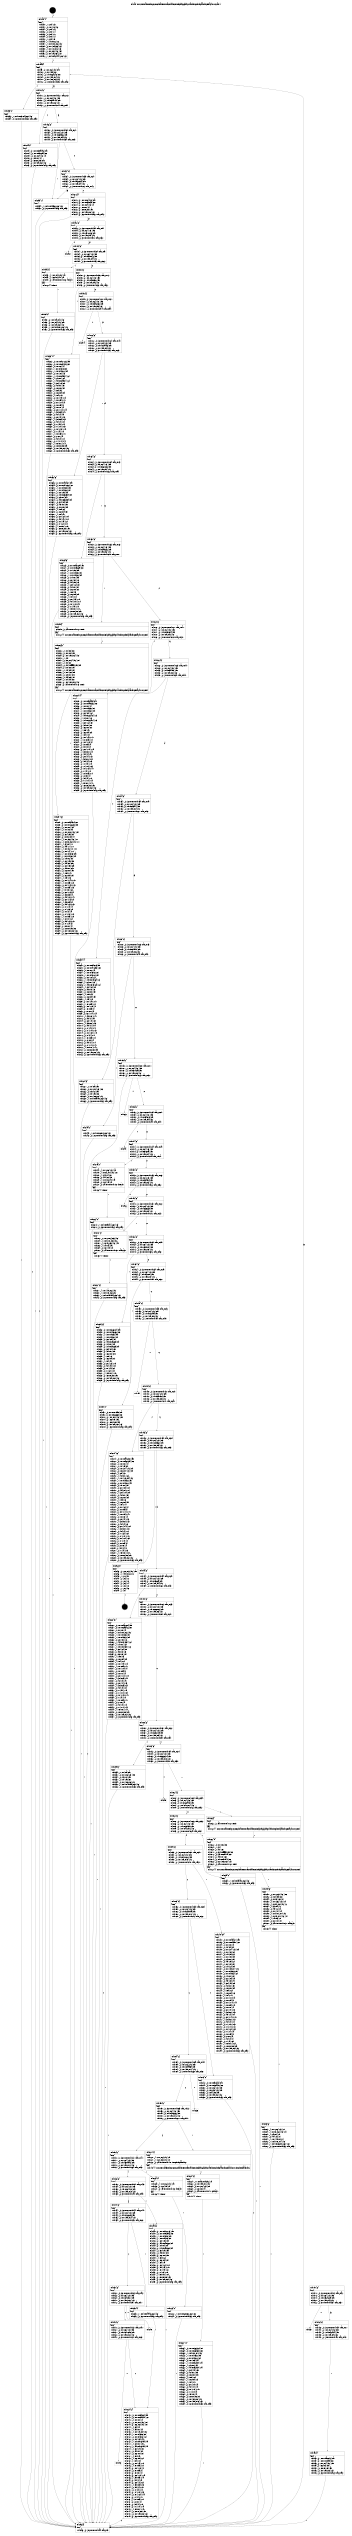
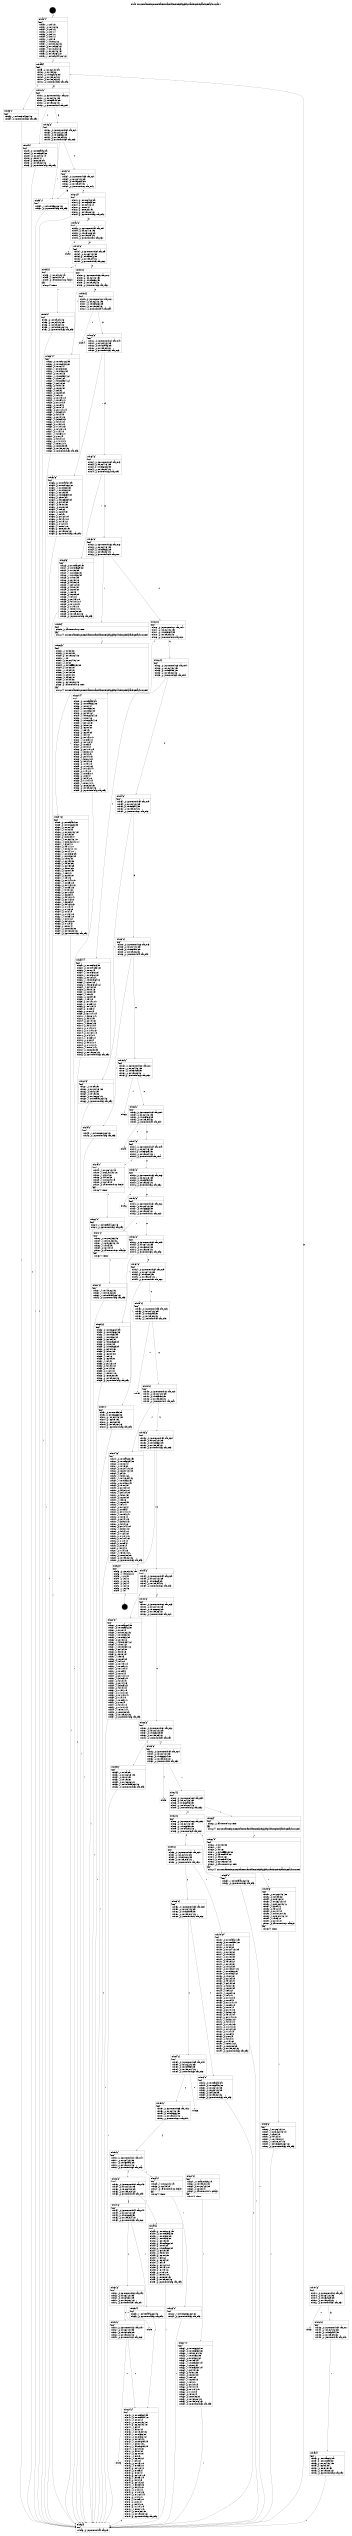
edge "0x401cdc [28]" -> "0x402a65 [5]": now "0x4026ab [144]" -> "0x402a65 [5]"
node "0x402610 [13]": removed
